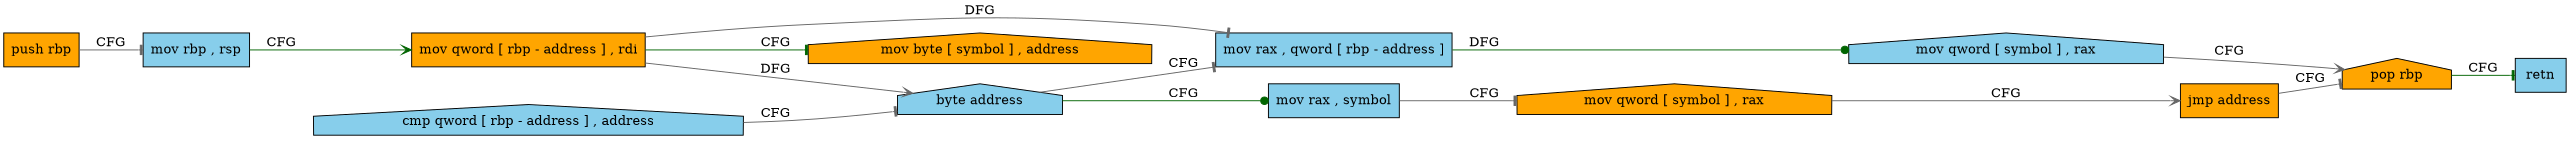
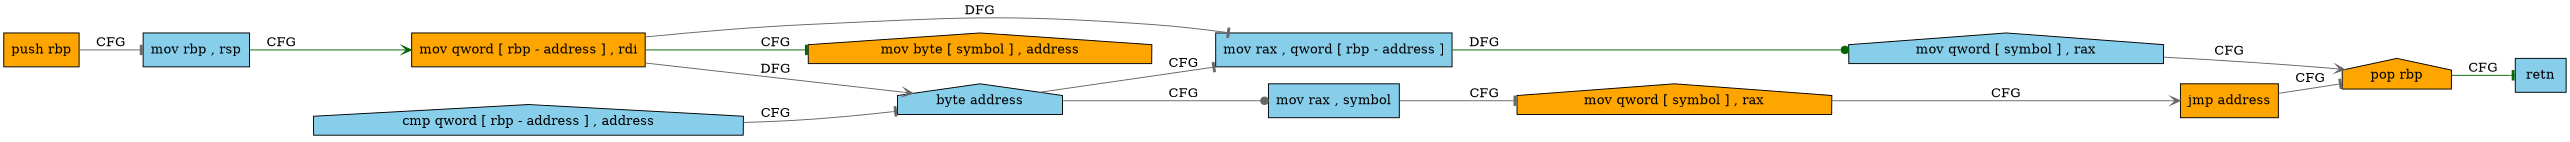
edge "byte address" -> "mov rax , symbol": color darkgreen -> gray40
